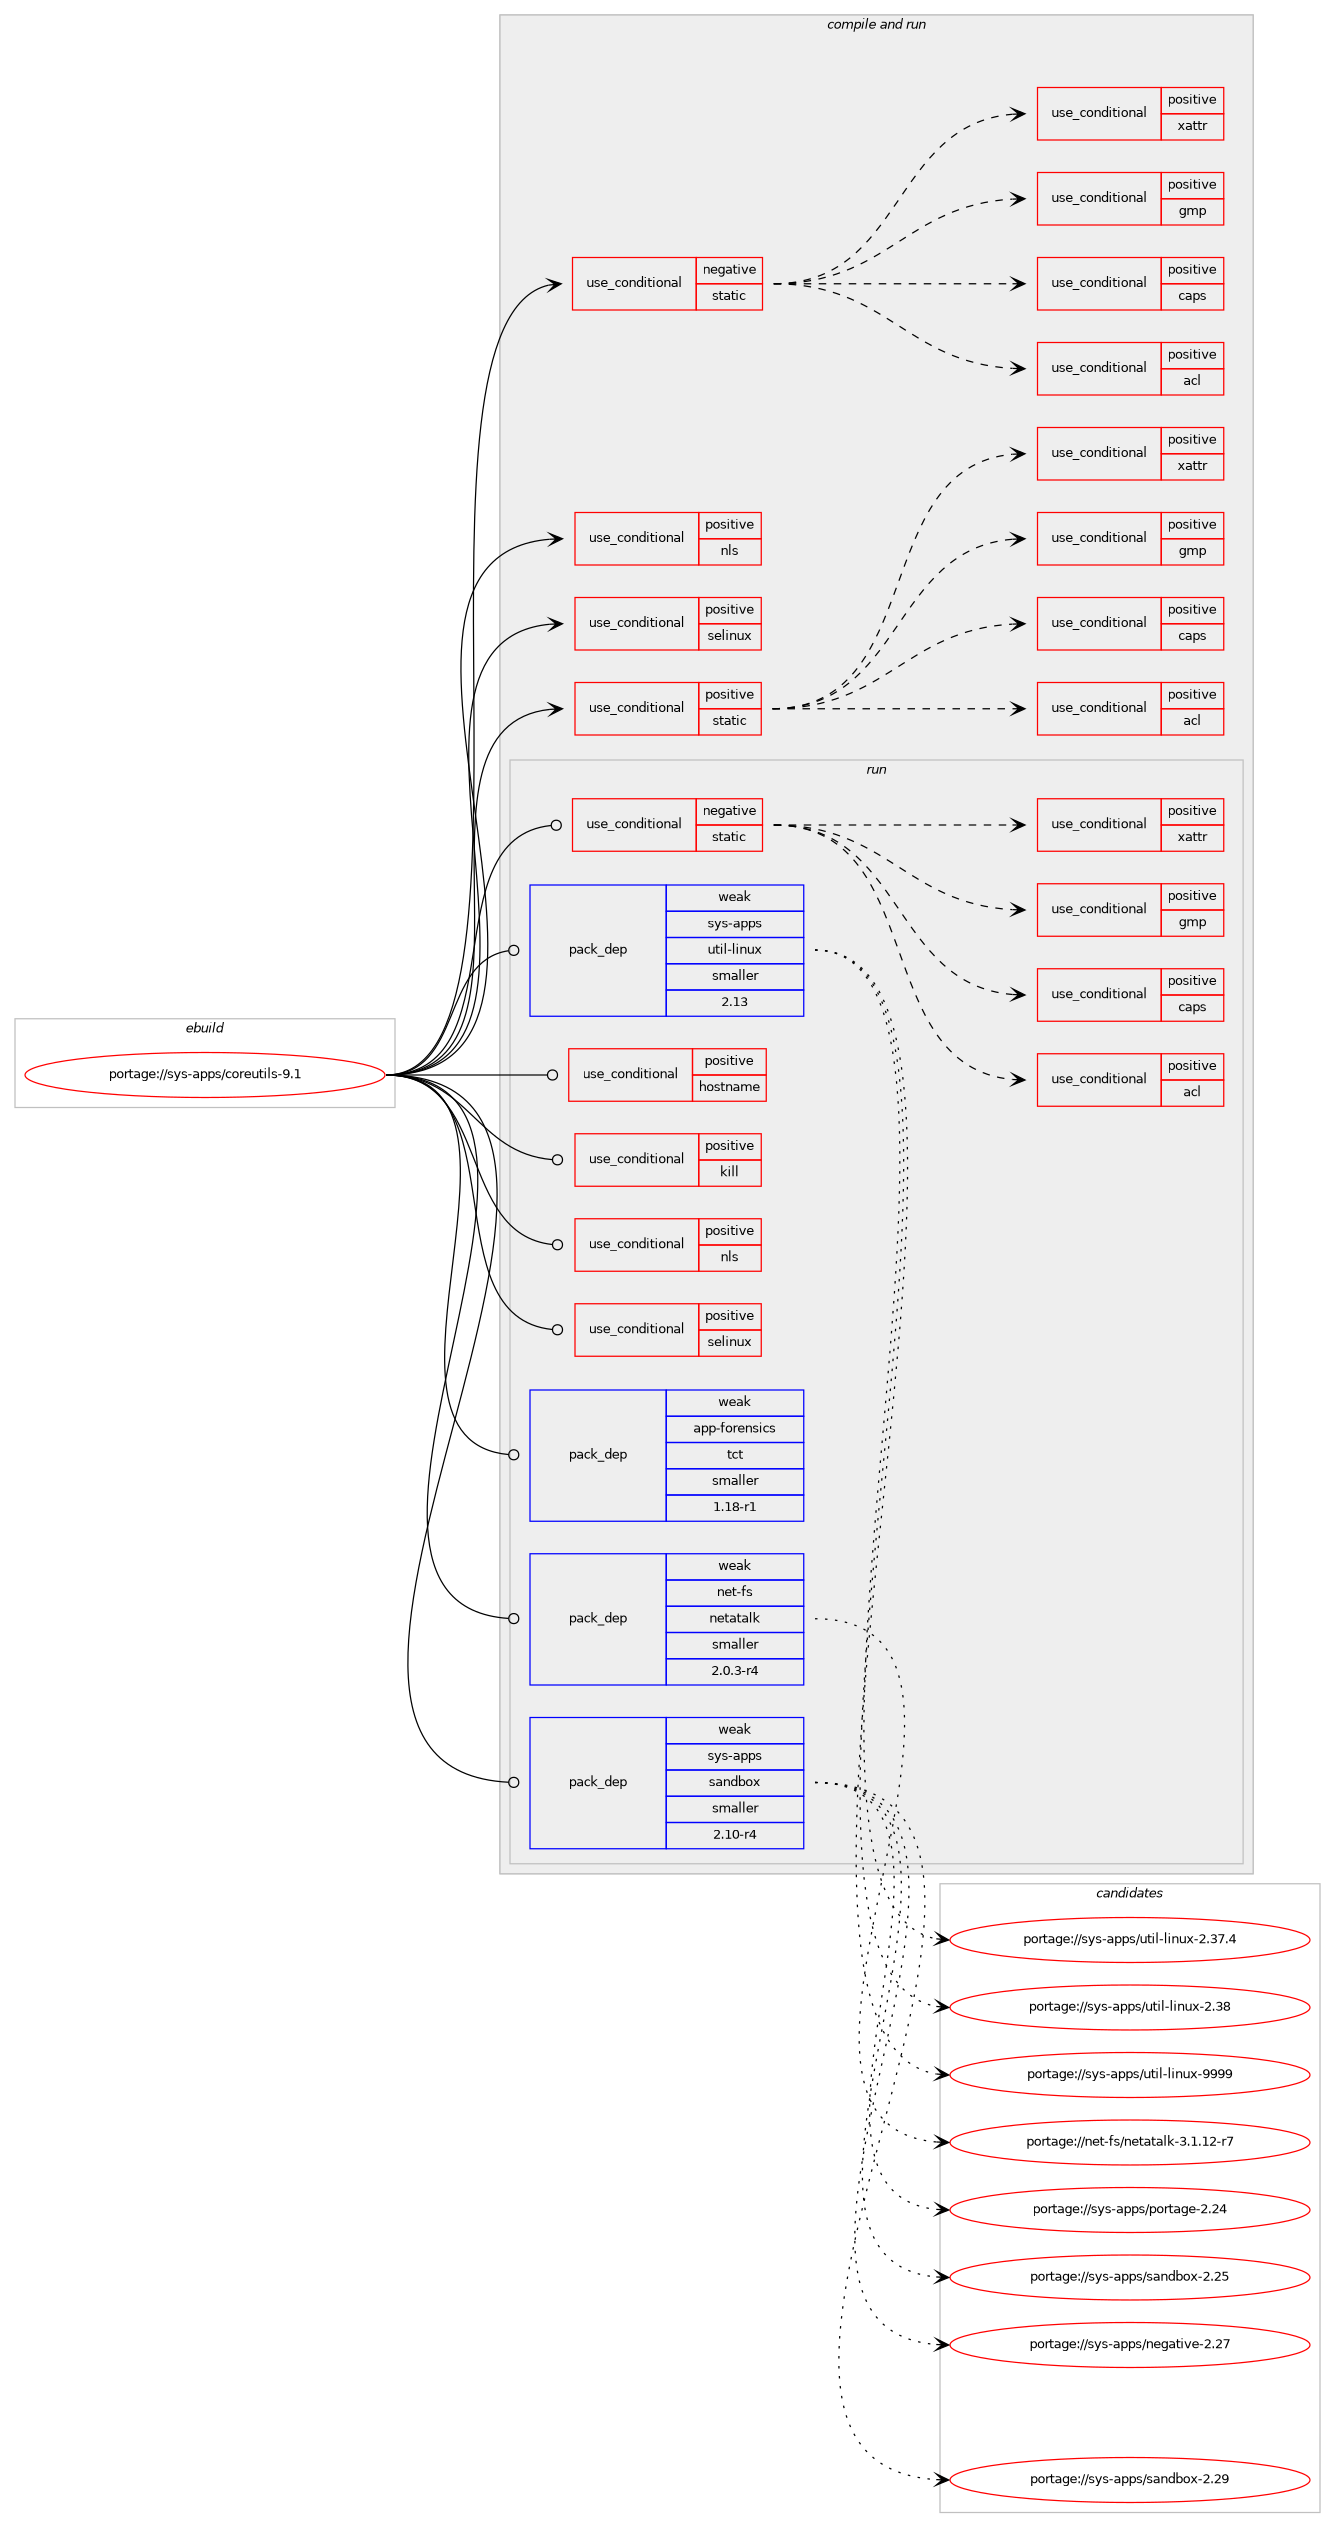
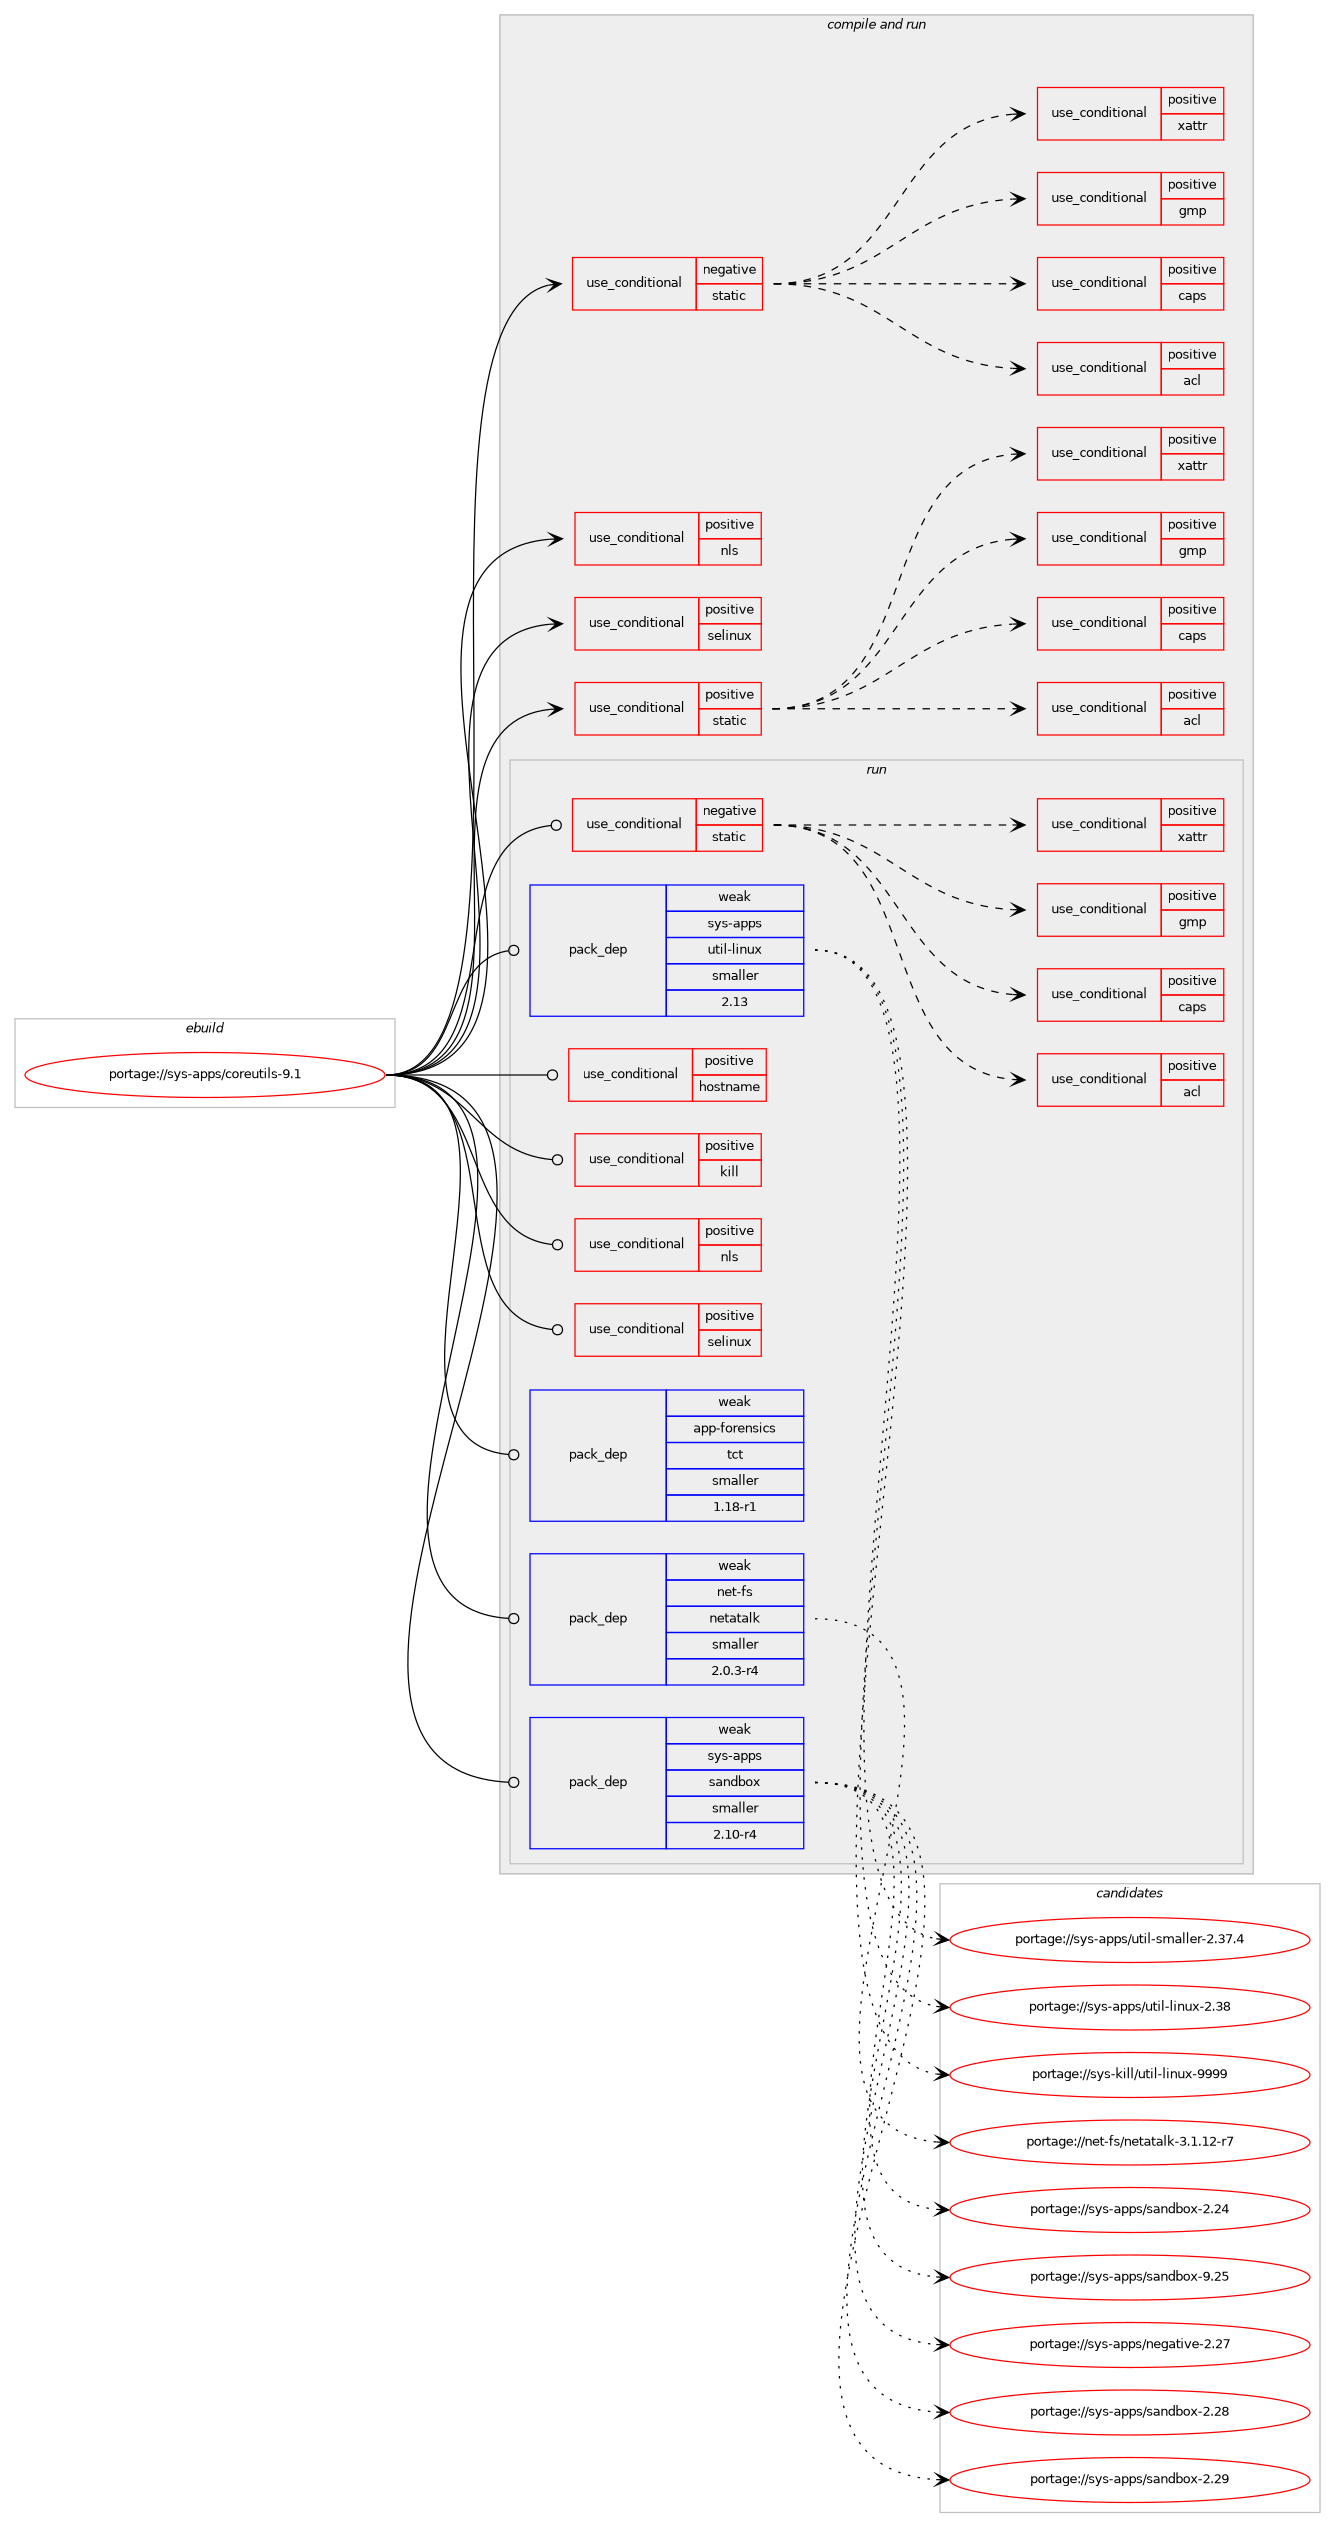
node "portage://sys-apps/util-linux-2.37.4": label "portage://sys-apps/util-linux-2.37.4" -> "portage://sys-apps/util-smaller-2.37.4"
node "portage://sys-apps/util-linux-9999": label "portage://sys-apps/util-linux-9999" -> "portage://sys-kill/util-linux-9999"
node "portage://sys-apps/portage-2.24": label "portage://sys-apps/portage-2.24" -> "portage://sys-apps/sandbox-2.24"
node "portage://sys-apps/sandbox-2.25": label "portage://sys-apps/sandbox-2.25" -> "portage://sys-apps/sandbox-9.25"
node "portage://sys-apps/sandbox-2.28": added
